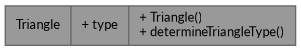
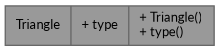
node "Triangle": text "+ determineTriangleType()" -> "+ type()"
